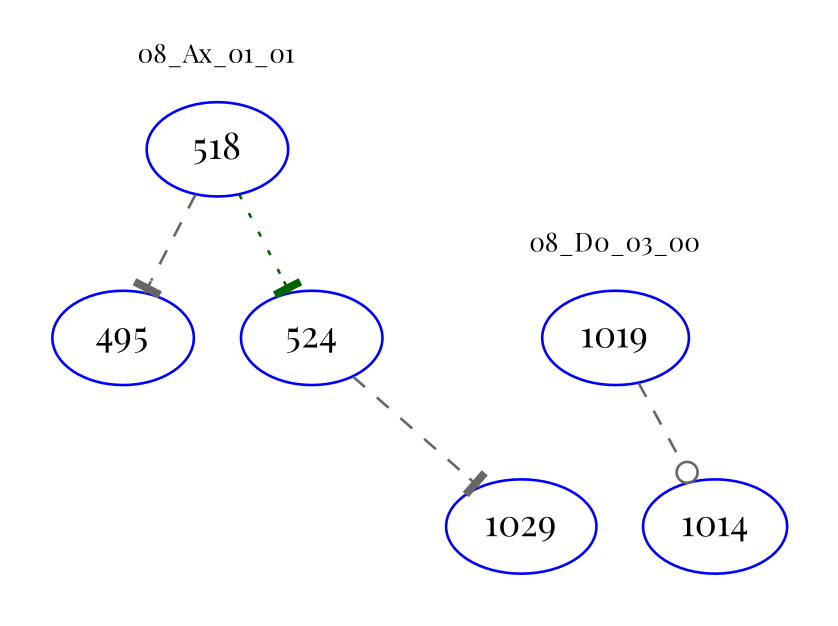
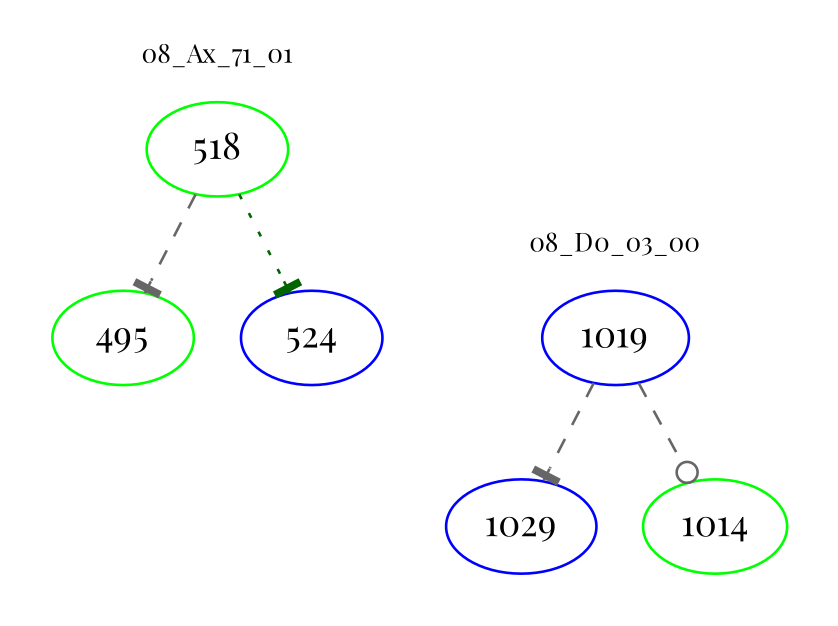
cluster "08_Ax_01_01": label "08_Ax_01_01" -> "08_Ax_71_01"
node "518": color blue -> green
node "495": color blue -> green
edge "524" -> "1029": now "1019" -> "1029"
node "1014": color blue -> green
